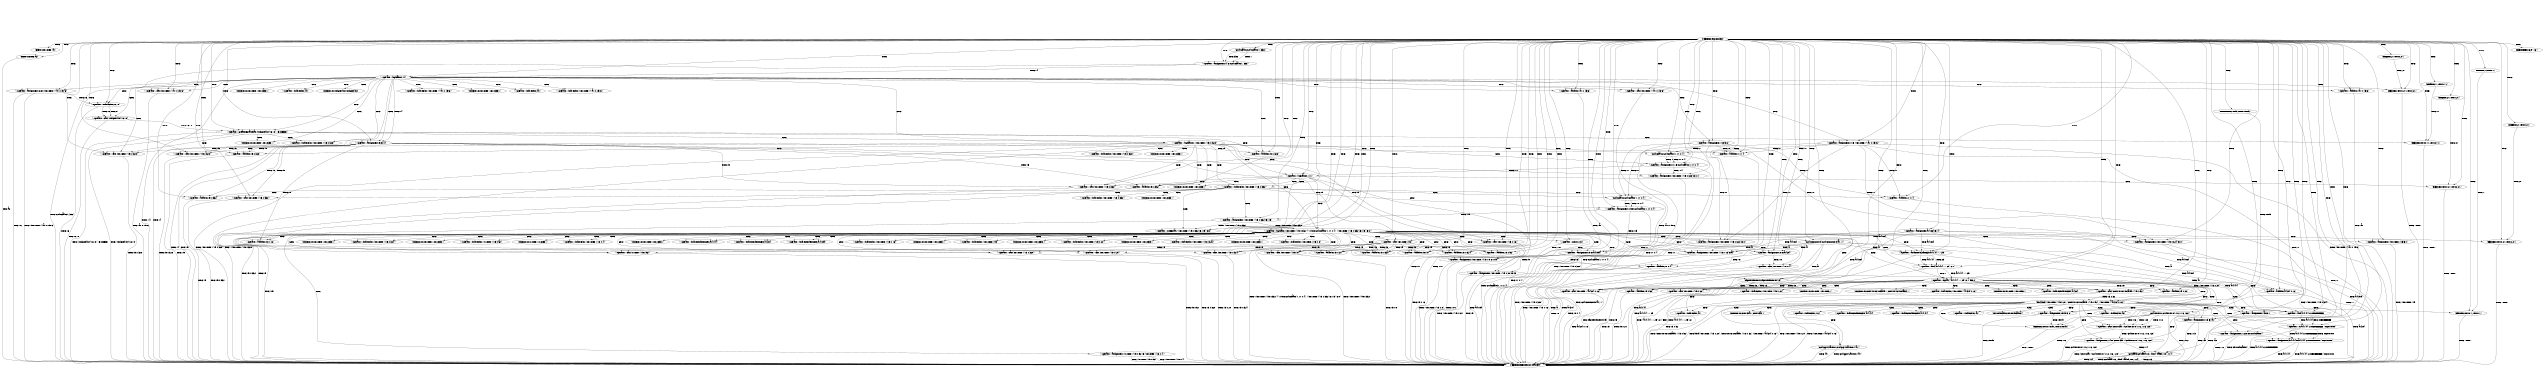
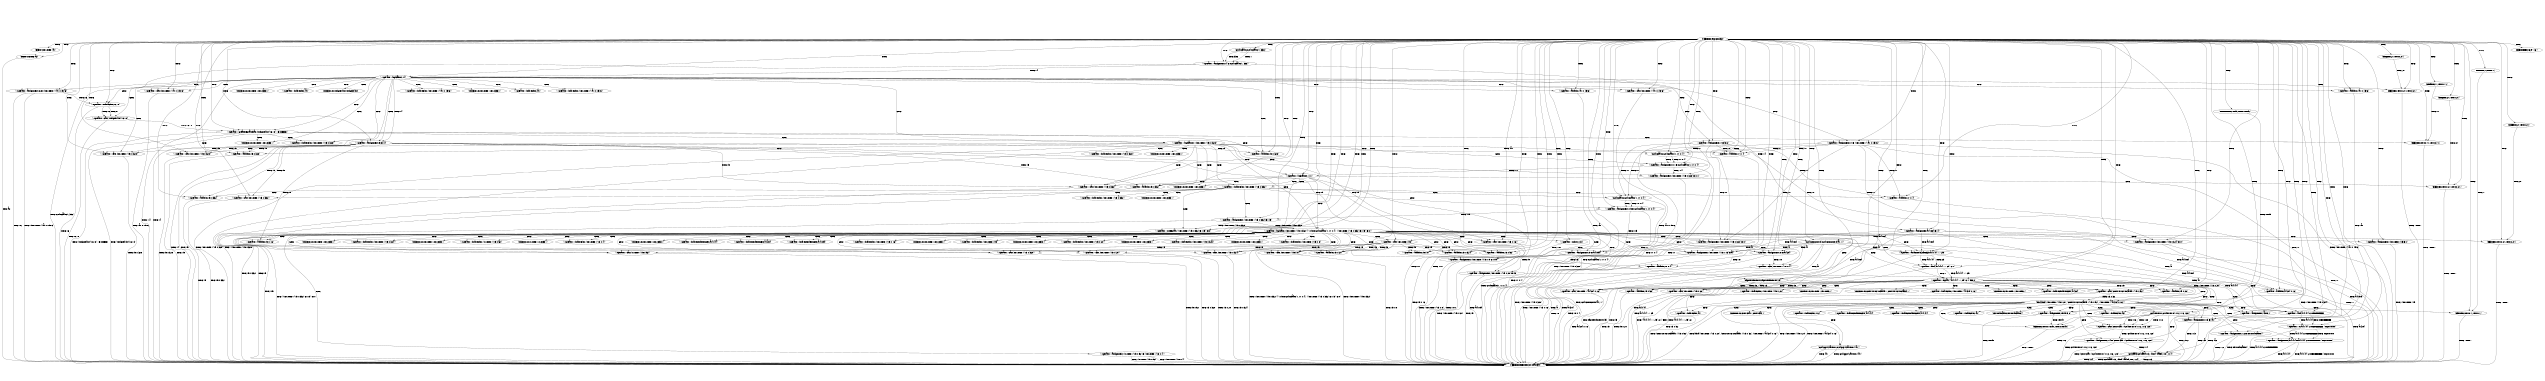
edge "(<operator>.assignment,v4 = Curl_ccalloc(1, 336))" -> "(<operator>.assignment,a1[188] = v4)": added, label "DDG: v4"
edge "(METHOD,tftp_connect)" -> "(<operator>.cast,(_DWORD *)(v5 + 16))": label "DDG: " -> "DDG: *a1"
edge "(<operator>.assignment,*(_DWORD *)(v5 + 332) = v15)" -> "(<operator>.notEquals,(*(_DWORD *)(v5 + 332) = v15) != 0)": label "WORD: *(_DWORD *)(v5 + 332)" -> "DDG: *(_DWORD *)(v5 + 332)"
node "(<operator>.addition,v5 + 320)": removed
edge "(<operator>.notEquals,(*(_DWORD *)(v5 + 332) = v15) != 0)" -> "(METHOD_RETURN,int __fastcall)": added, label "DDG: (*(_DWORD *)(v5 + 332) = v15) != 0"
